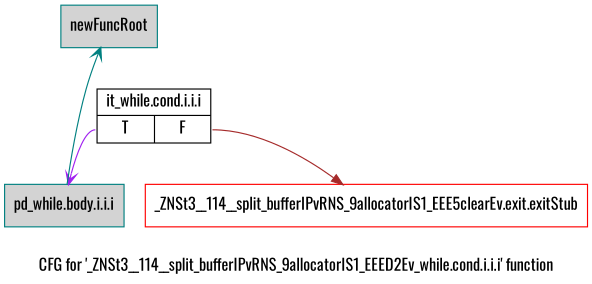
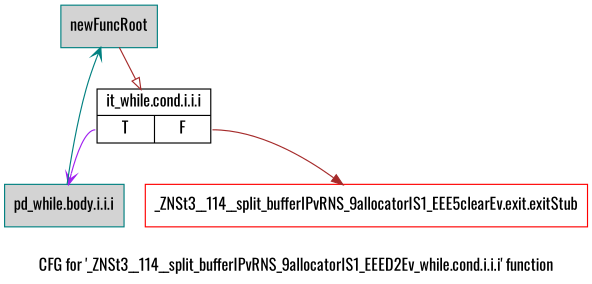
edge "newFuncRoot" -> "it_while.cond.i.i.i": added
